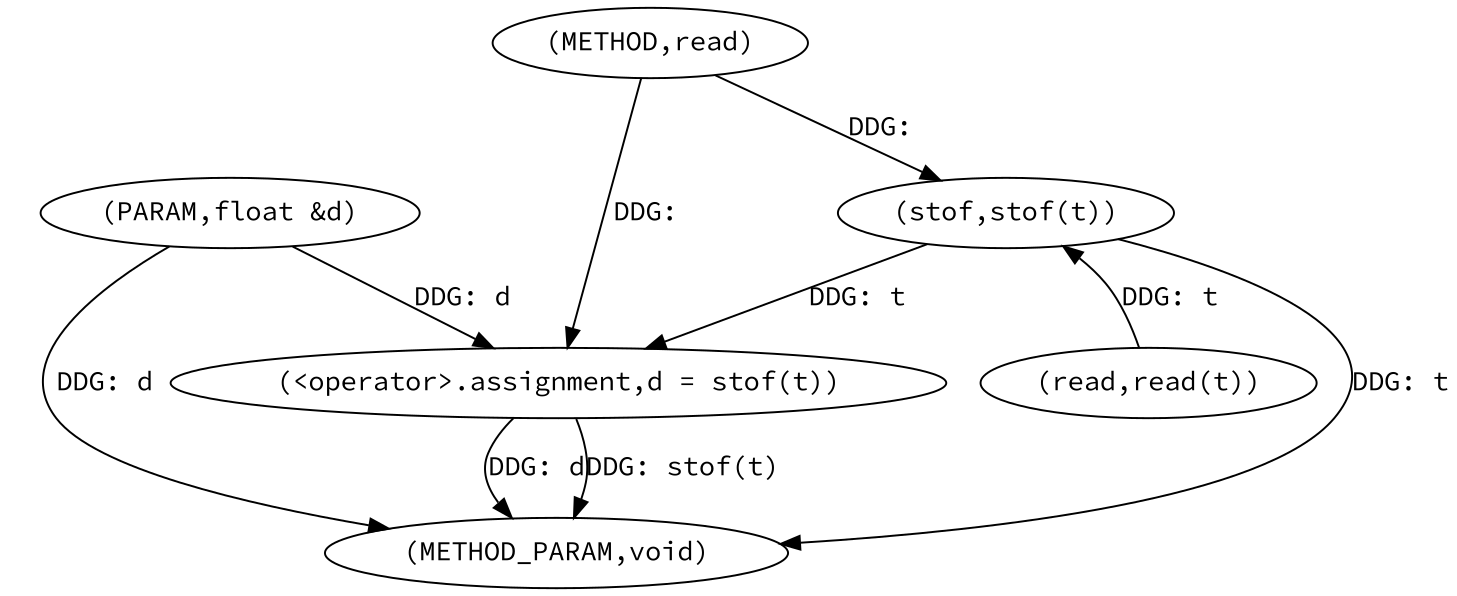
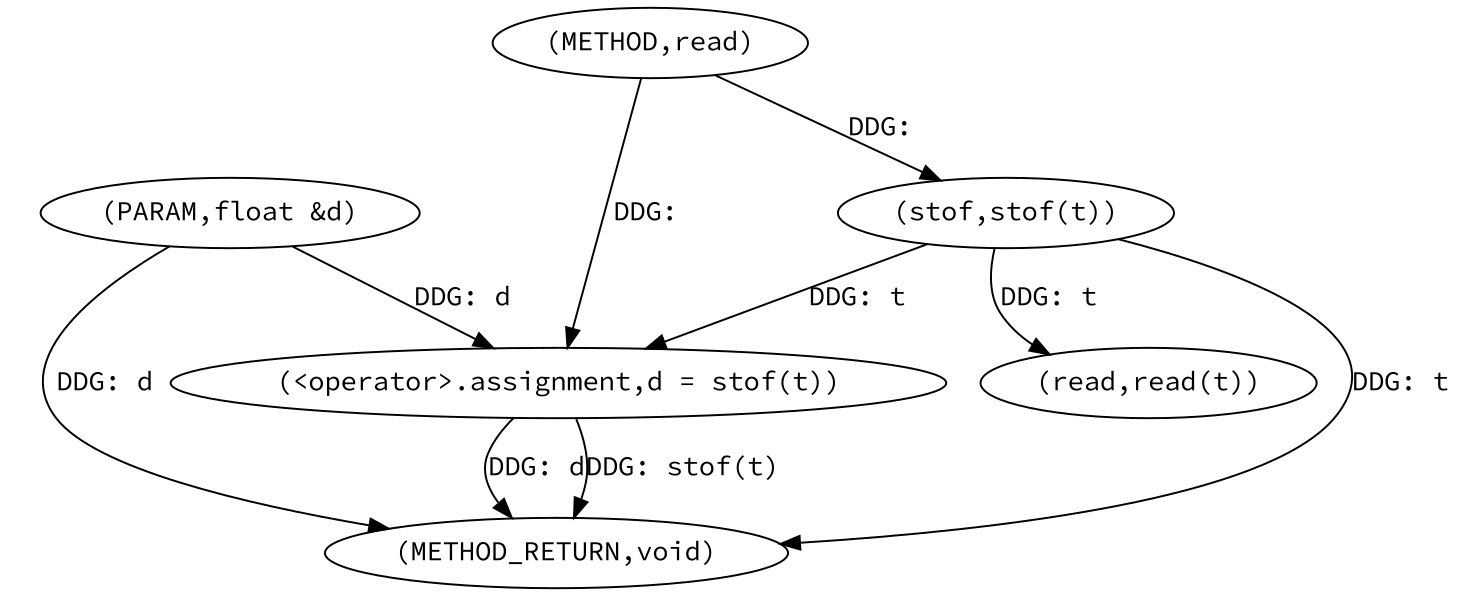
edge "(read,read(t))" -> "(stof,stof(t))": reversed
node "(METHOD_PARAM,void)": label "(METHOD_PARAM,void)" -> "(METHOD_RETURN,void)"
